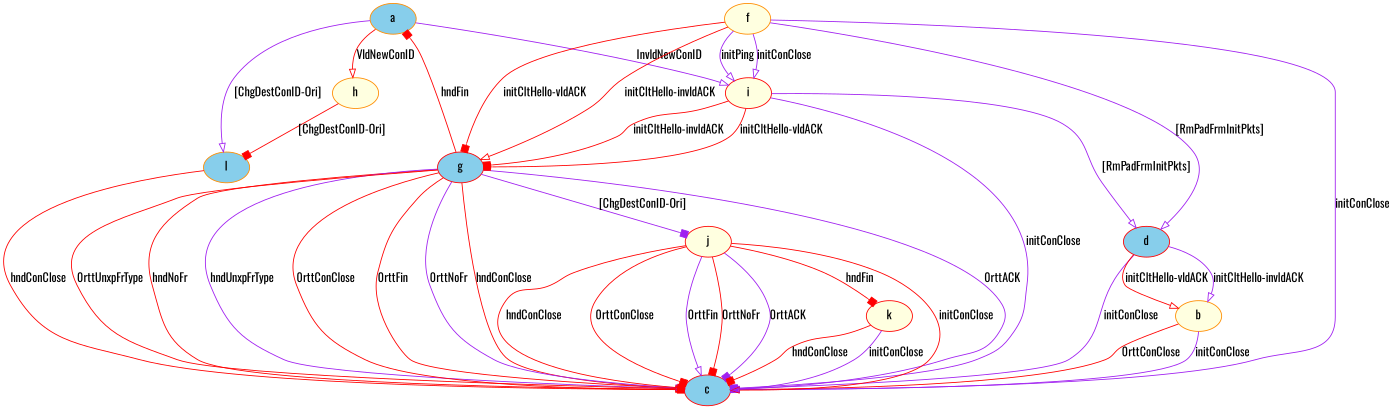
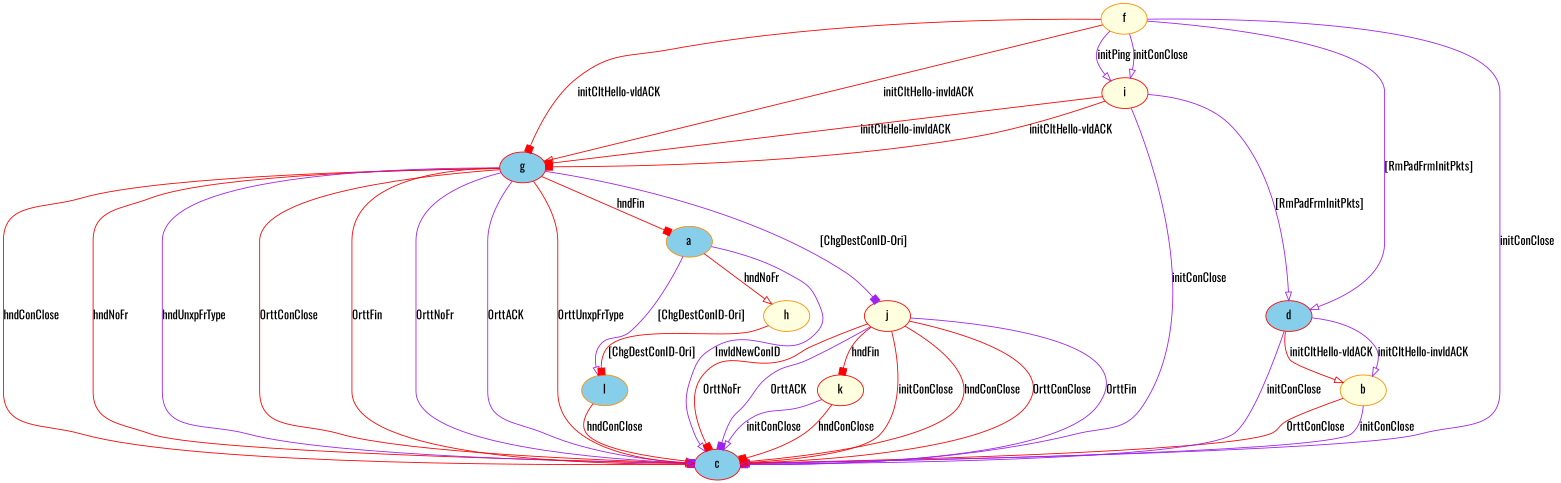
edge "a" -> "i": now "a" -> "c"
edge "a" -> "h": label "VldNewConID " -> "hndNoFr "
